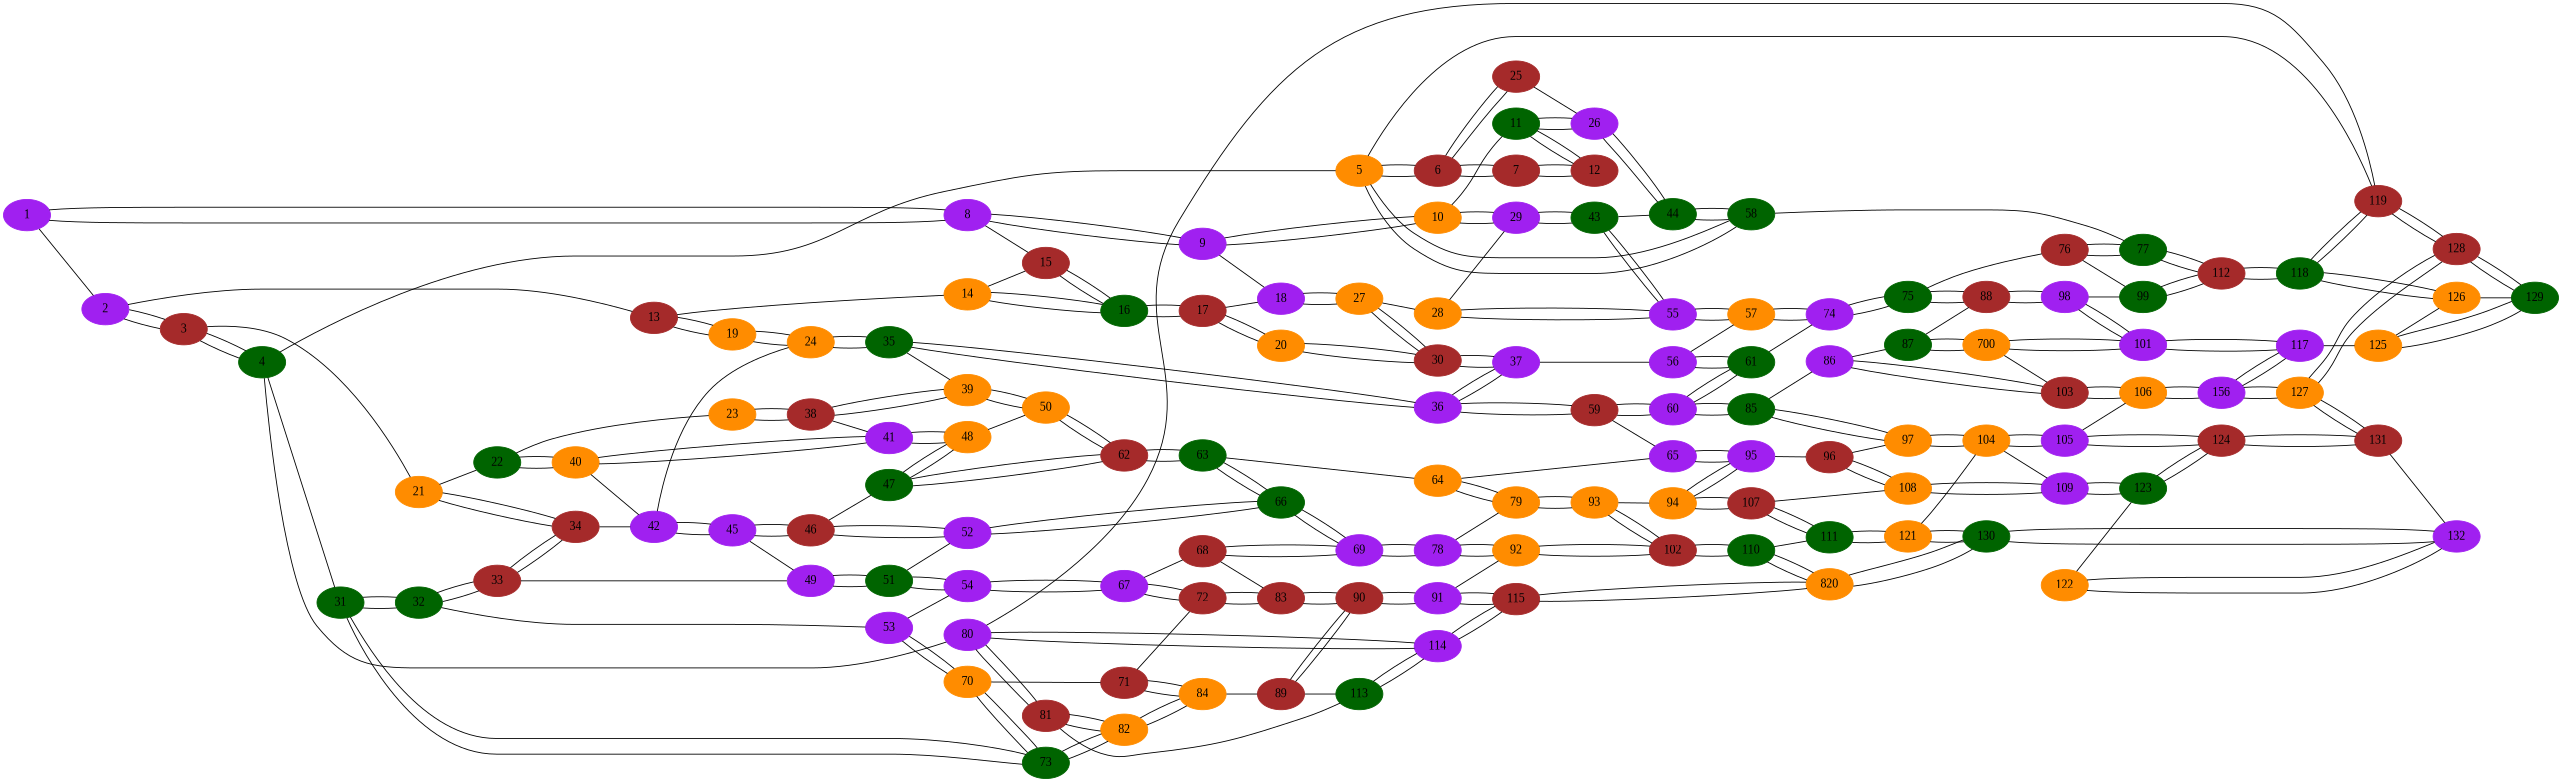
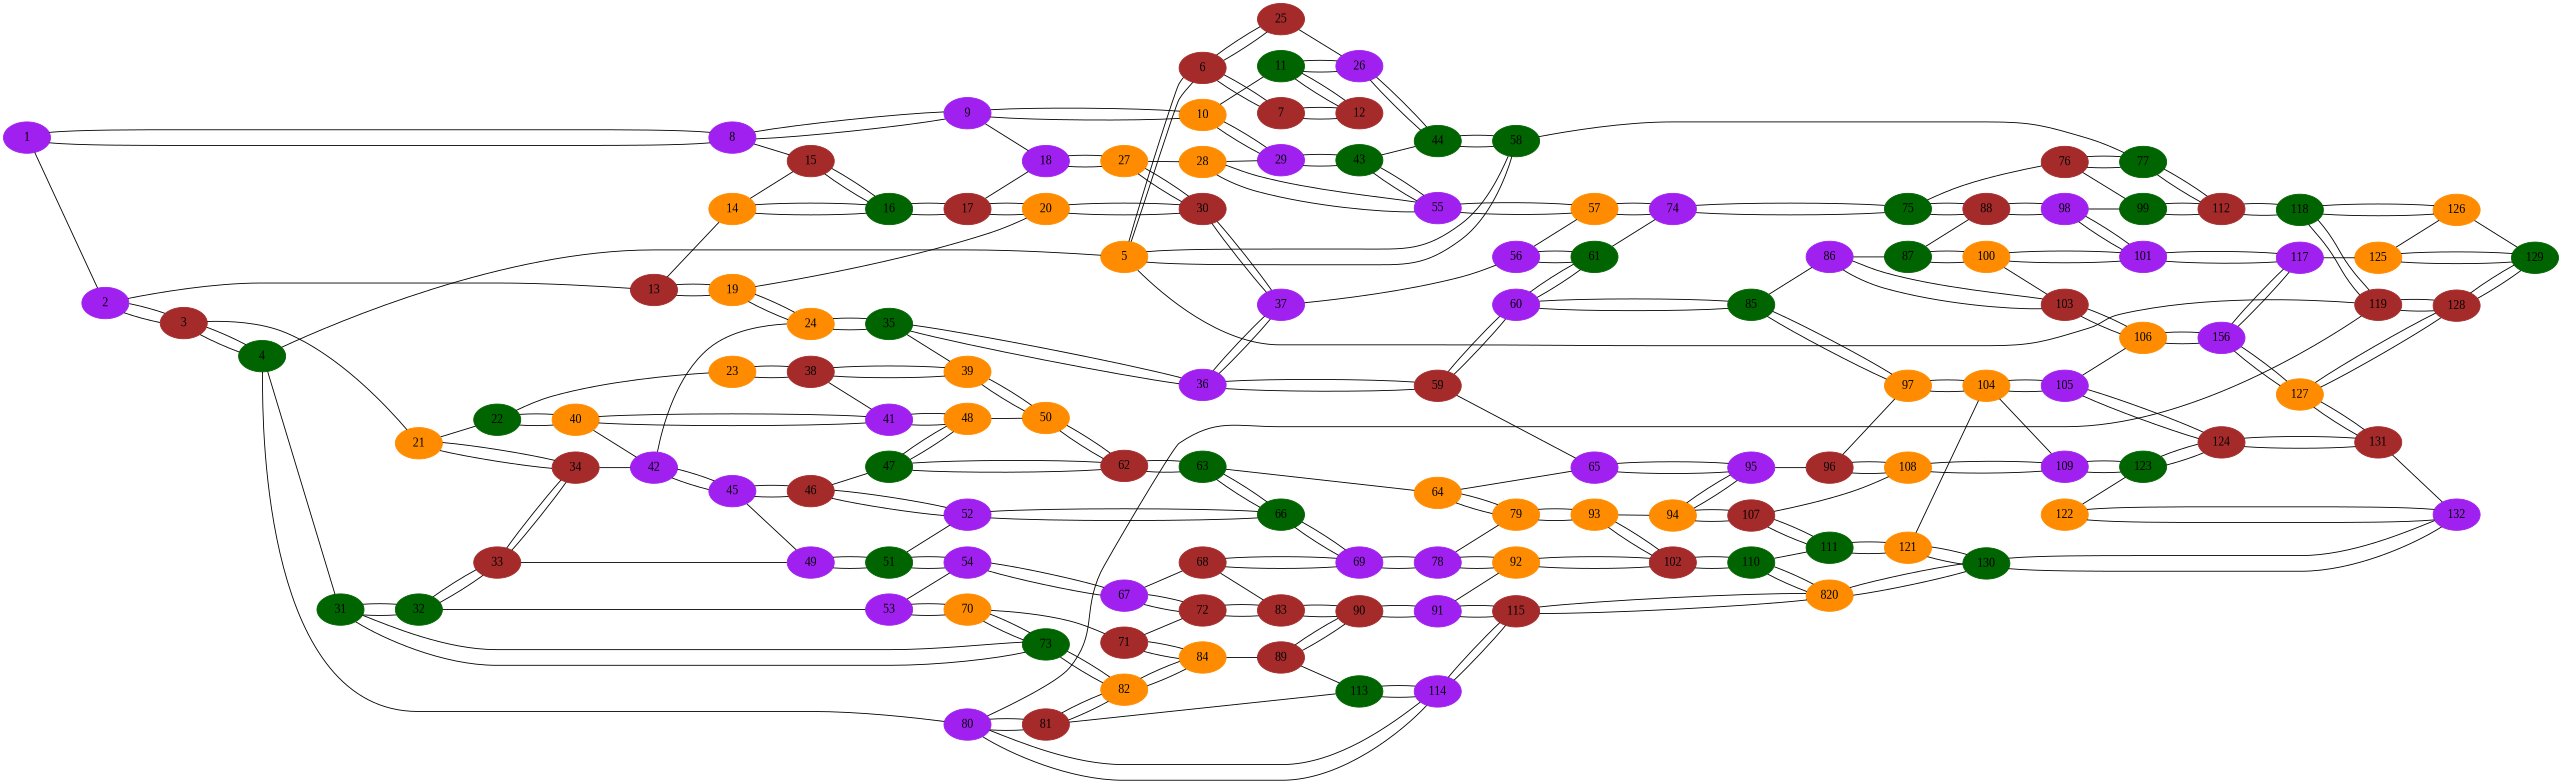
edge "20" -- "19": added
node "700": label "700" -> "100"
